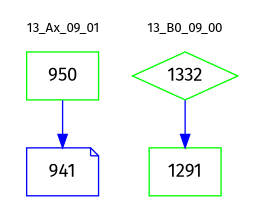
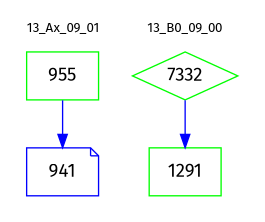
node "950": label "950" -> "955"
node "1332": label "1332" -> "7332"
